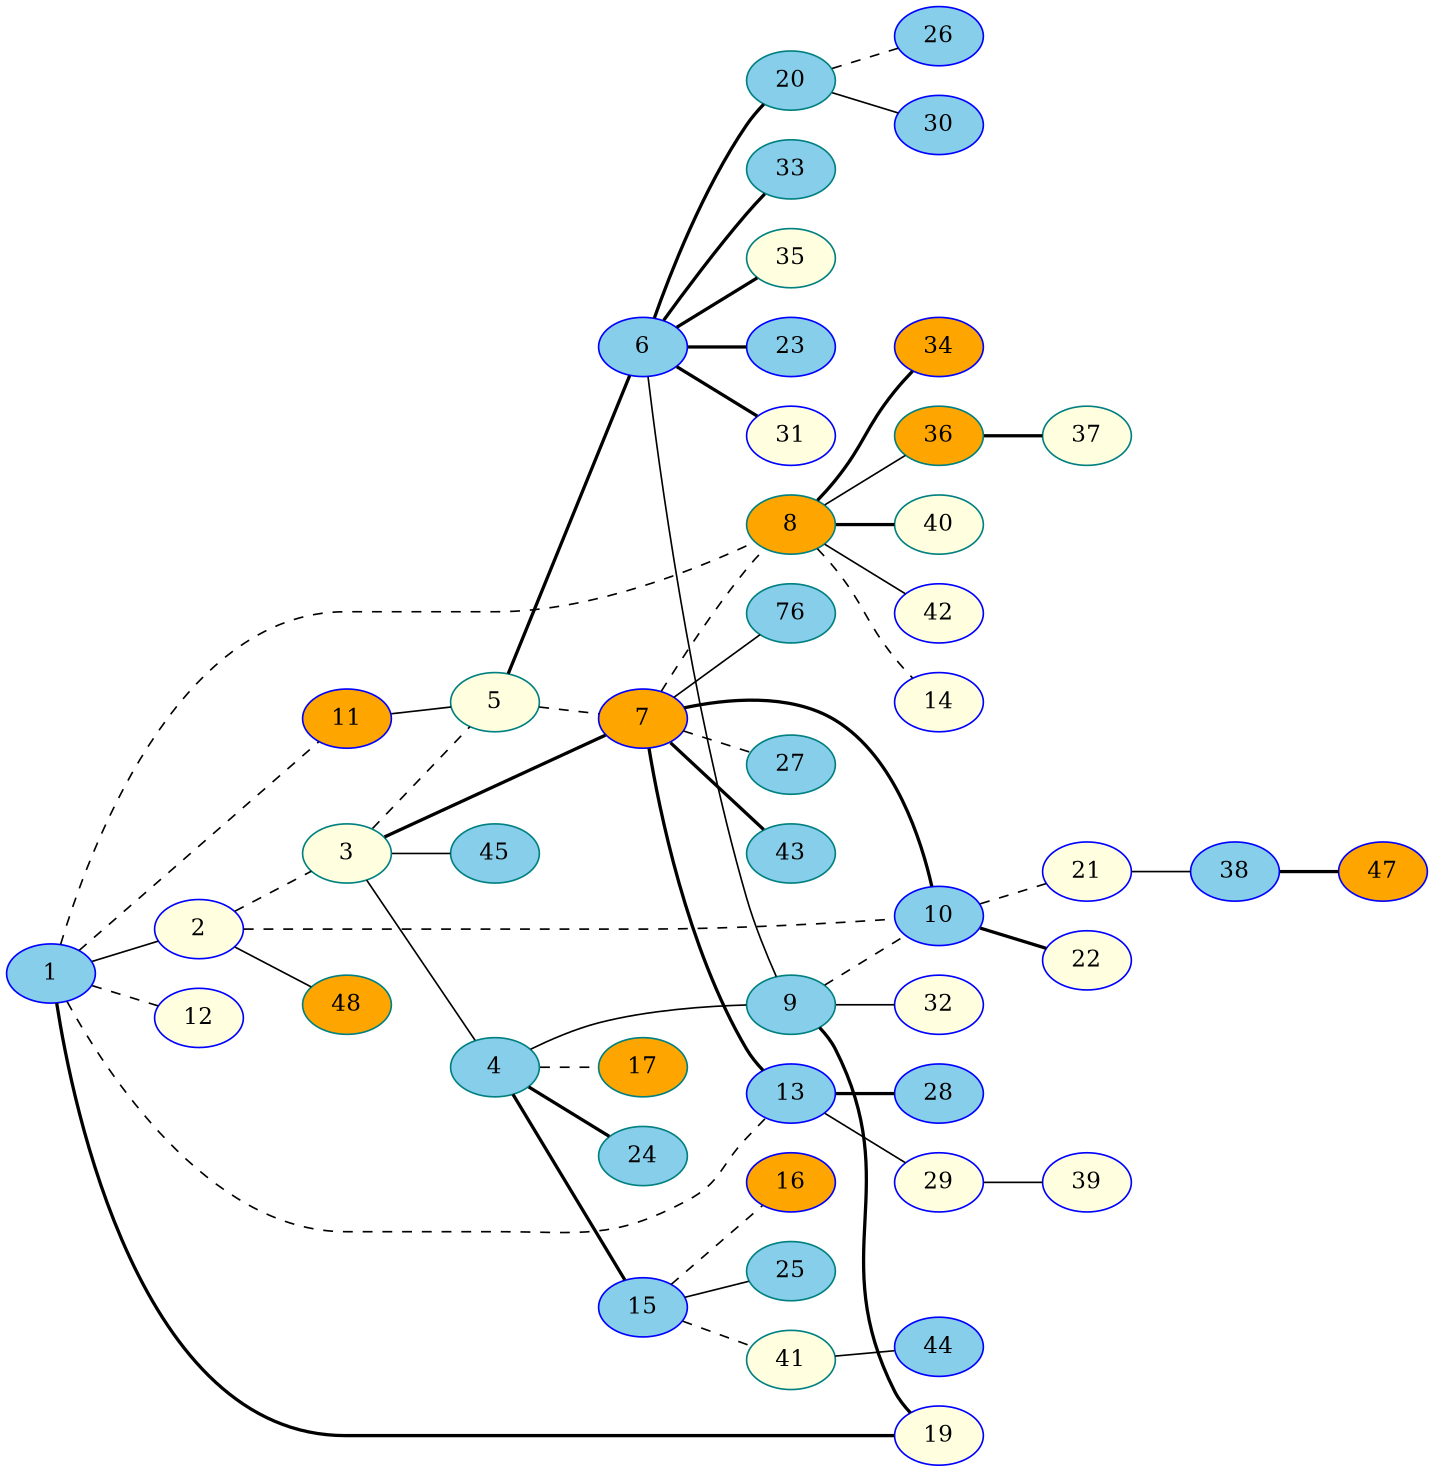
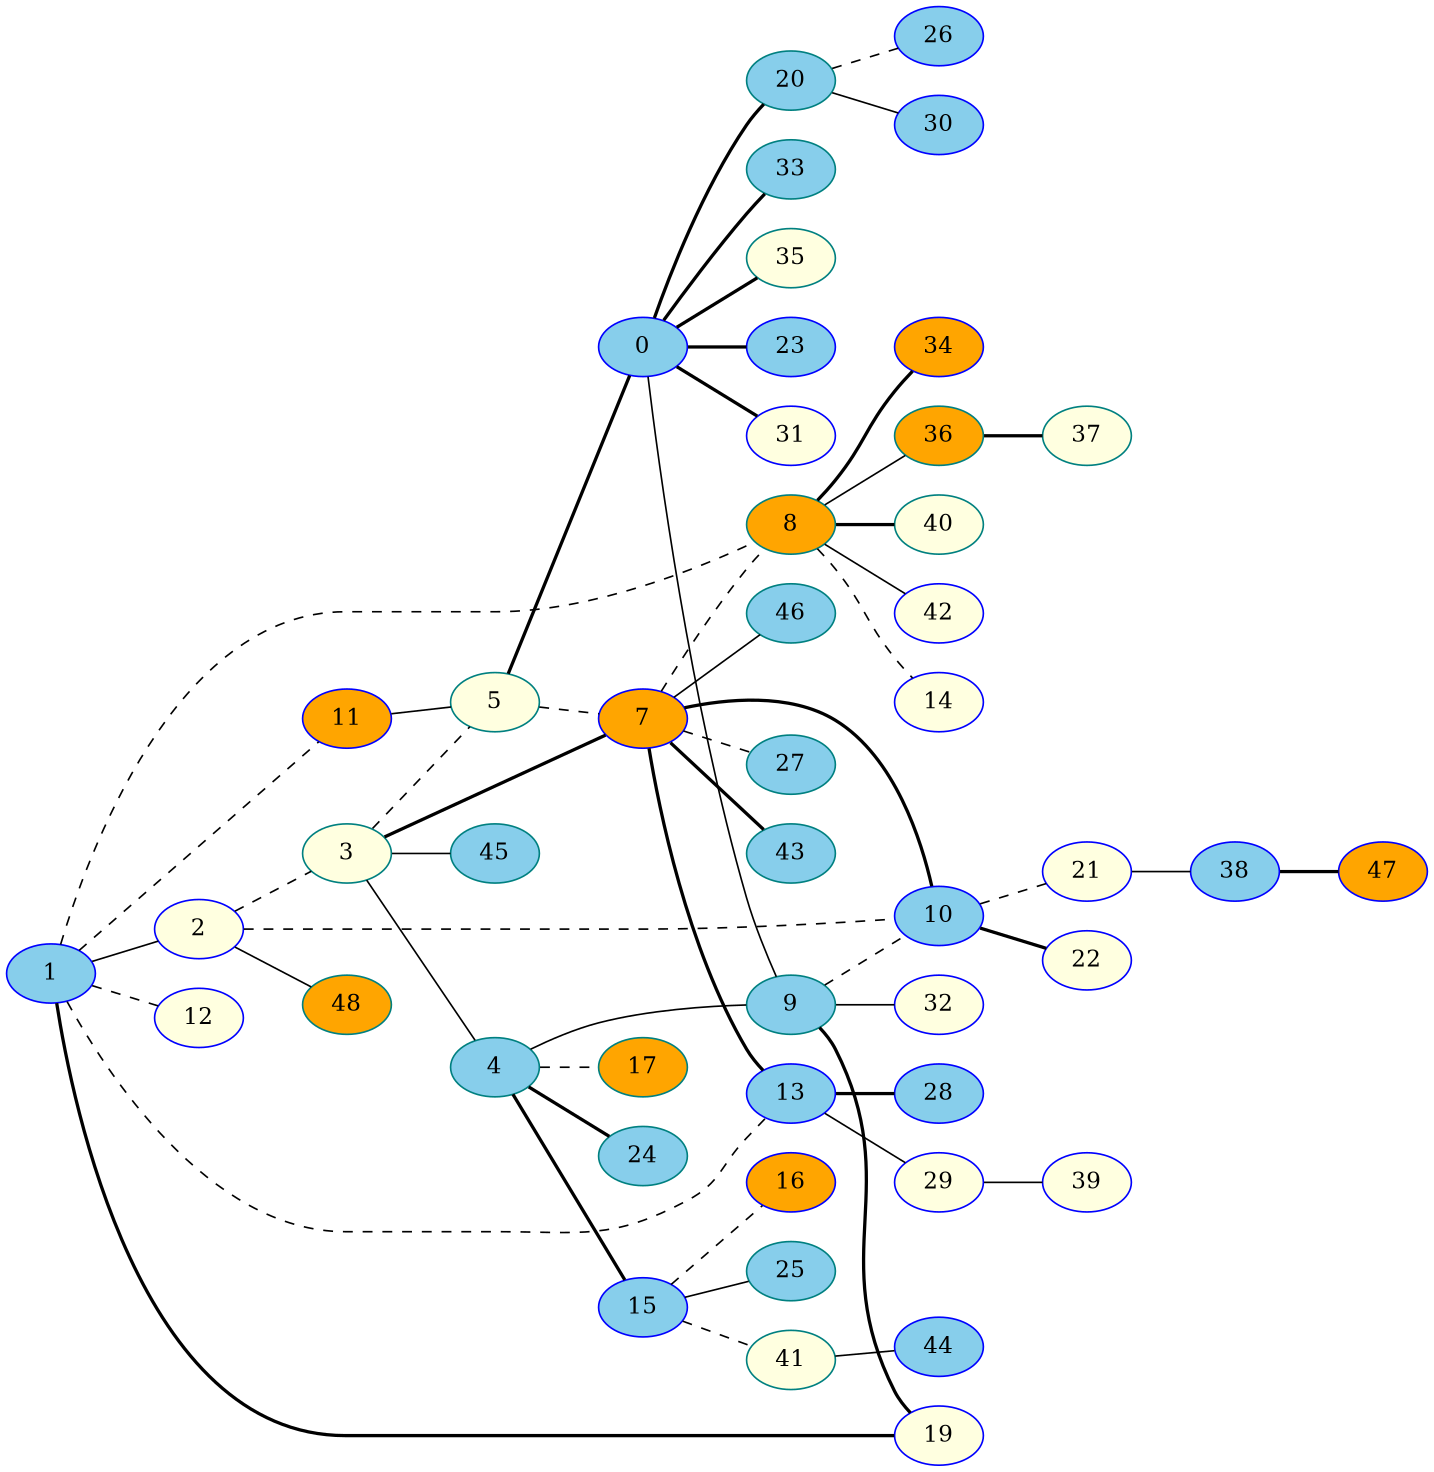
node "6": label "6" -> "0"
node "76": label "76" -> "46"
